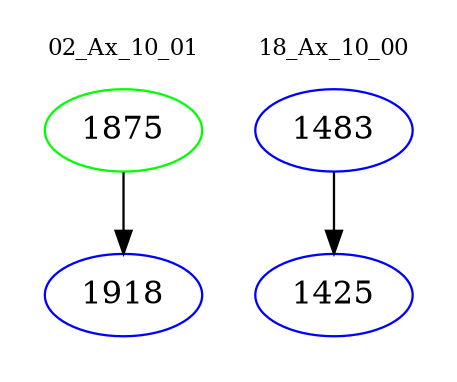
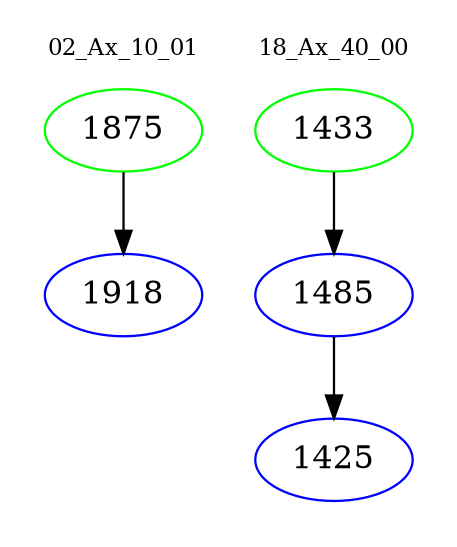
cluster "18_Ax_10_00": label "18_Ax_10_00" -> "18_Ax_40_00"
node "1433": added
node "1483": label "1483" -> "1485"
